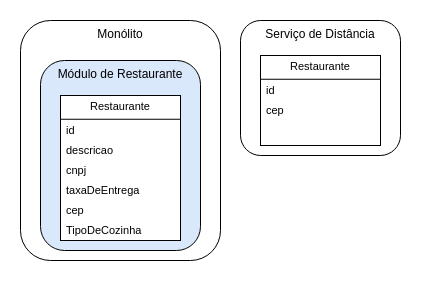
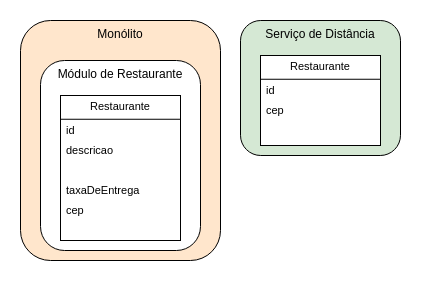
node "Monólito": fillcolor #ffffff -> #ffe6cc
node "Serviço de Distância": fillcolor #ffffff -> #d5e8d4
node "Módulo de Restaurante": fillcolor #dae8fc -> #ffffff
node "cnpj": removed
node "TipoDeCozinha": removed
